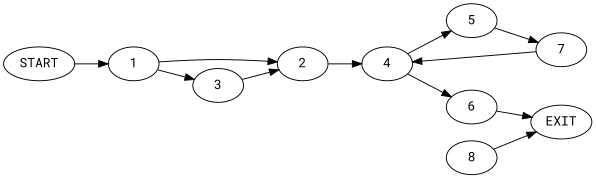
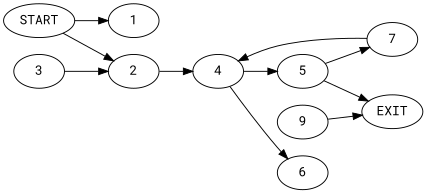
edge "1" -> "2": now "START" -> "2"
edge "1" -> "3": removed
edge "6" -> "EXIT": now "5" -> "EXIT"
node "8": label "8" -> "9"
